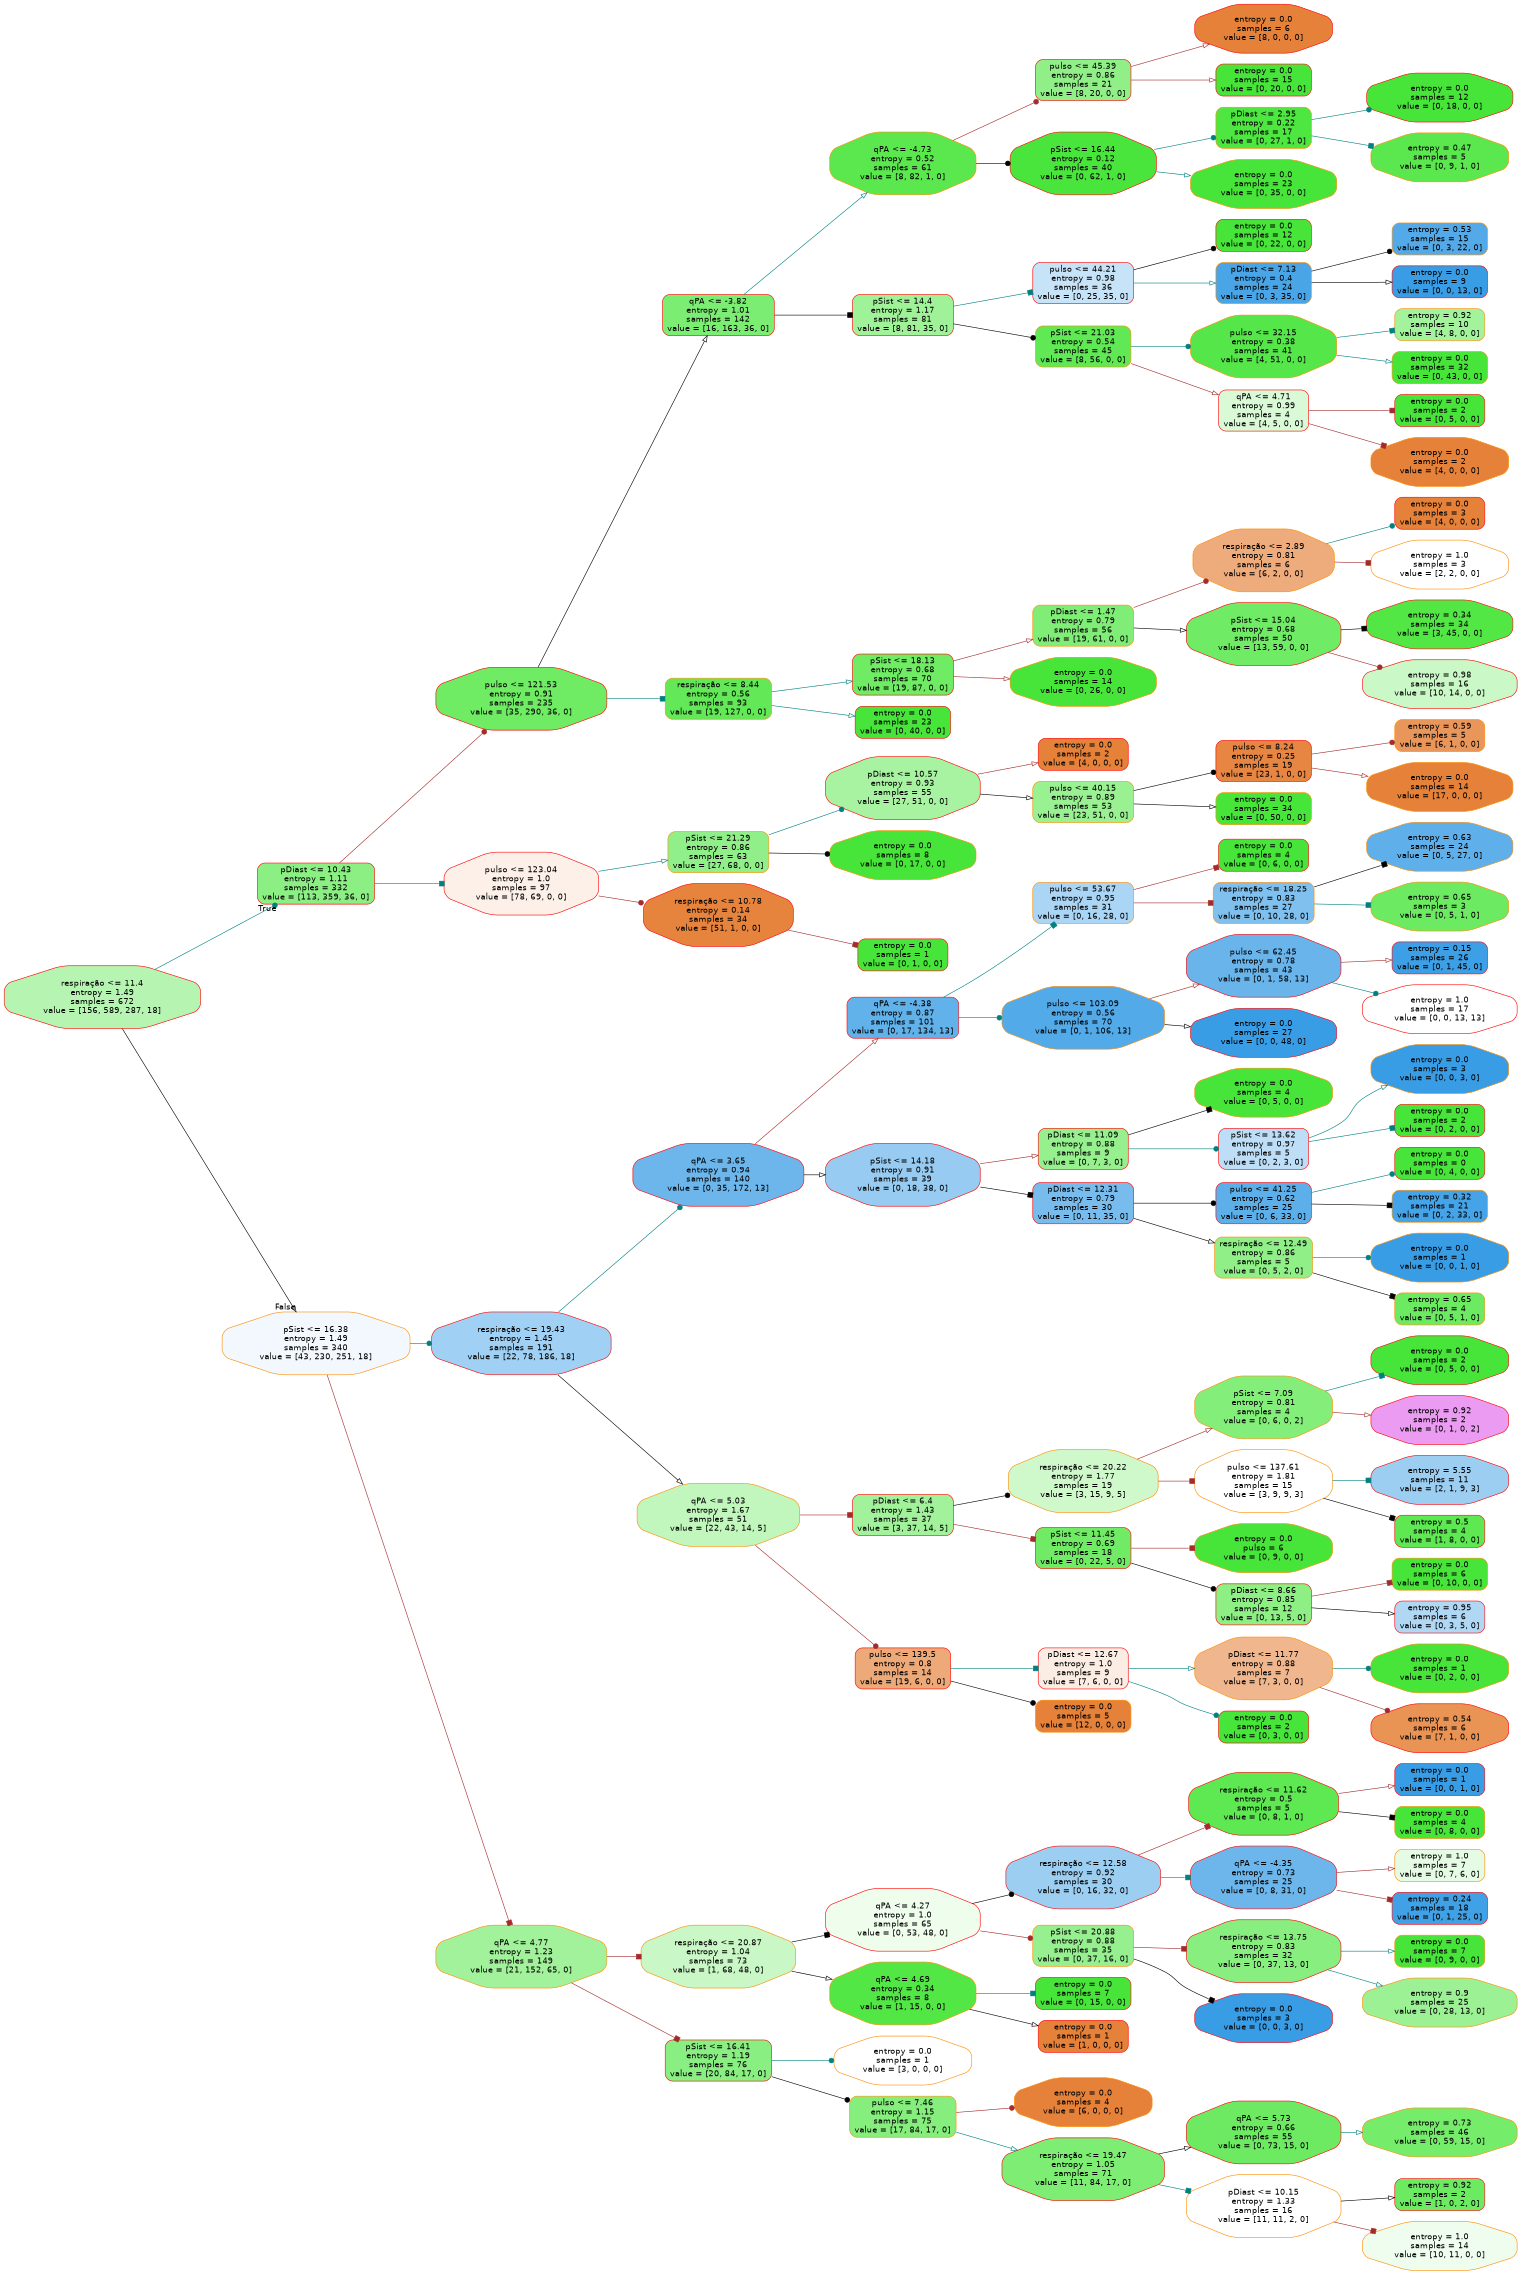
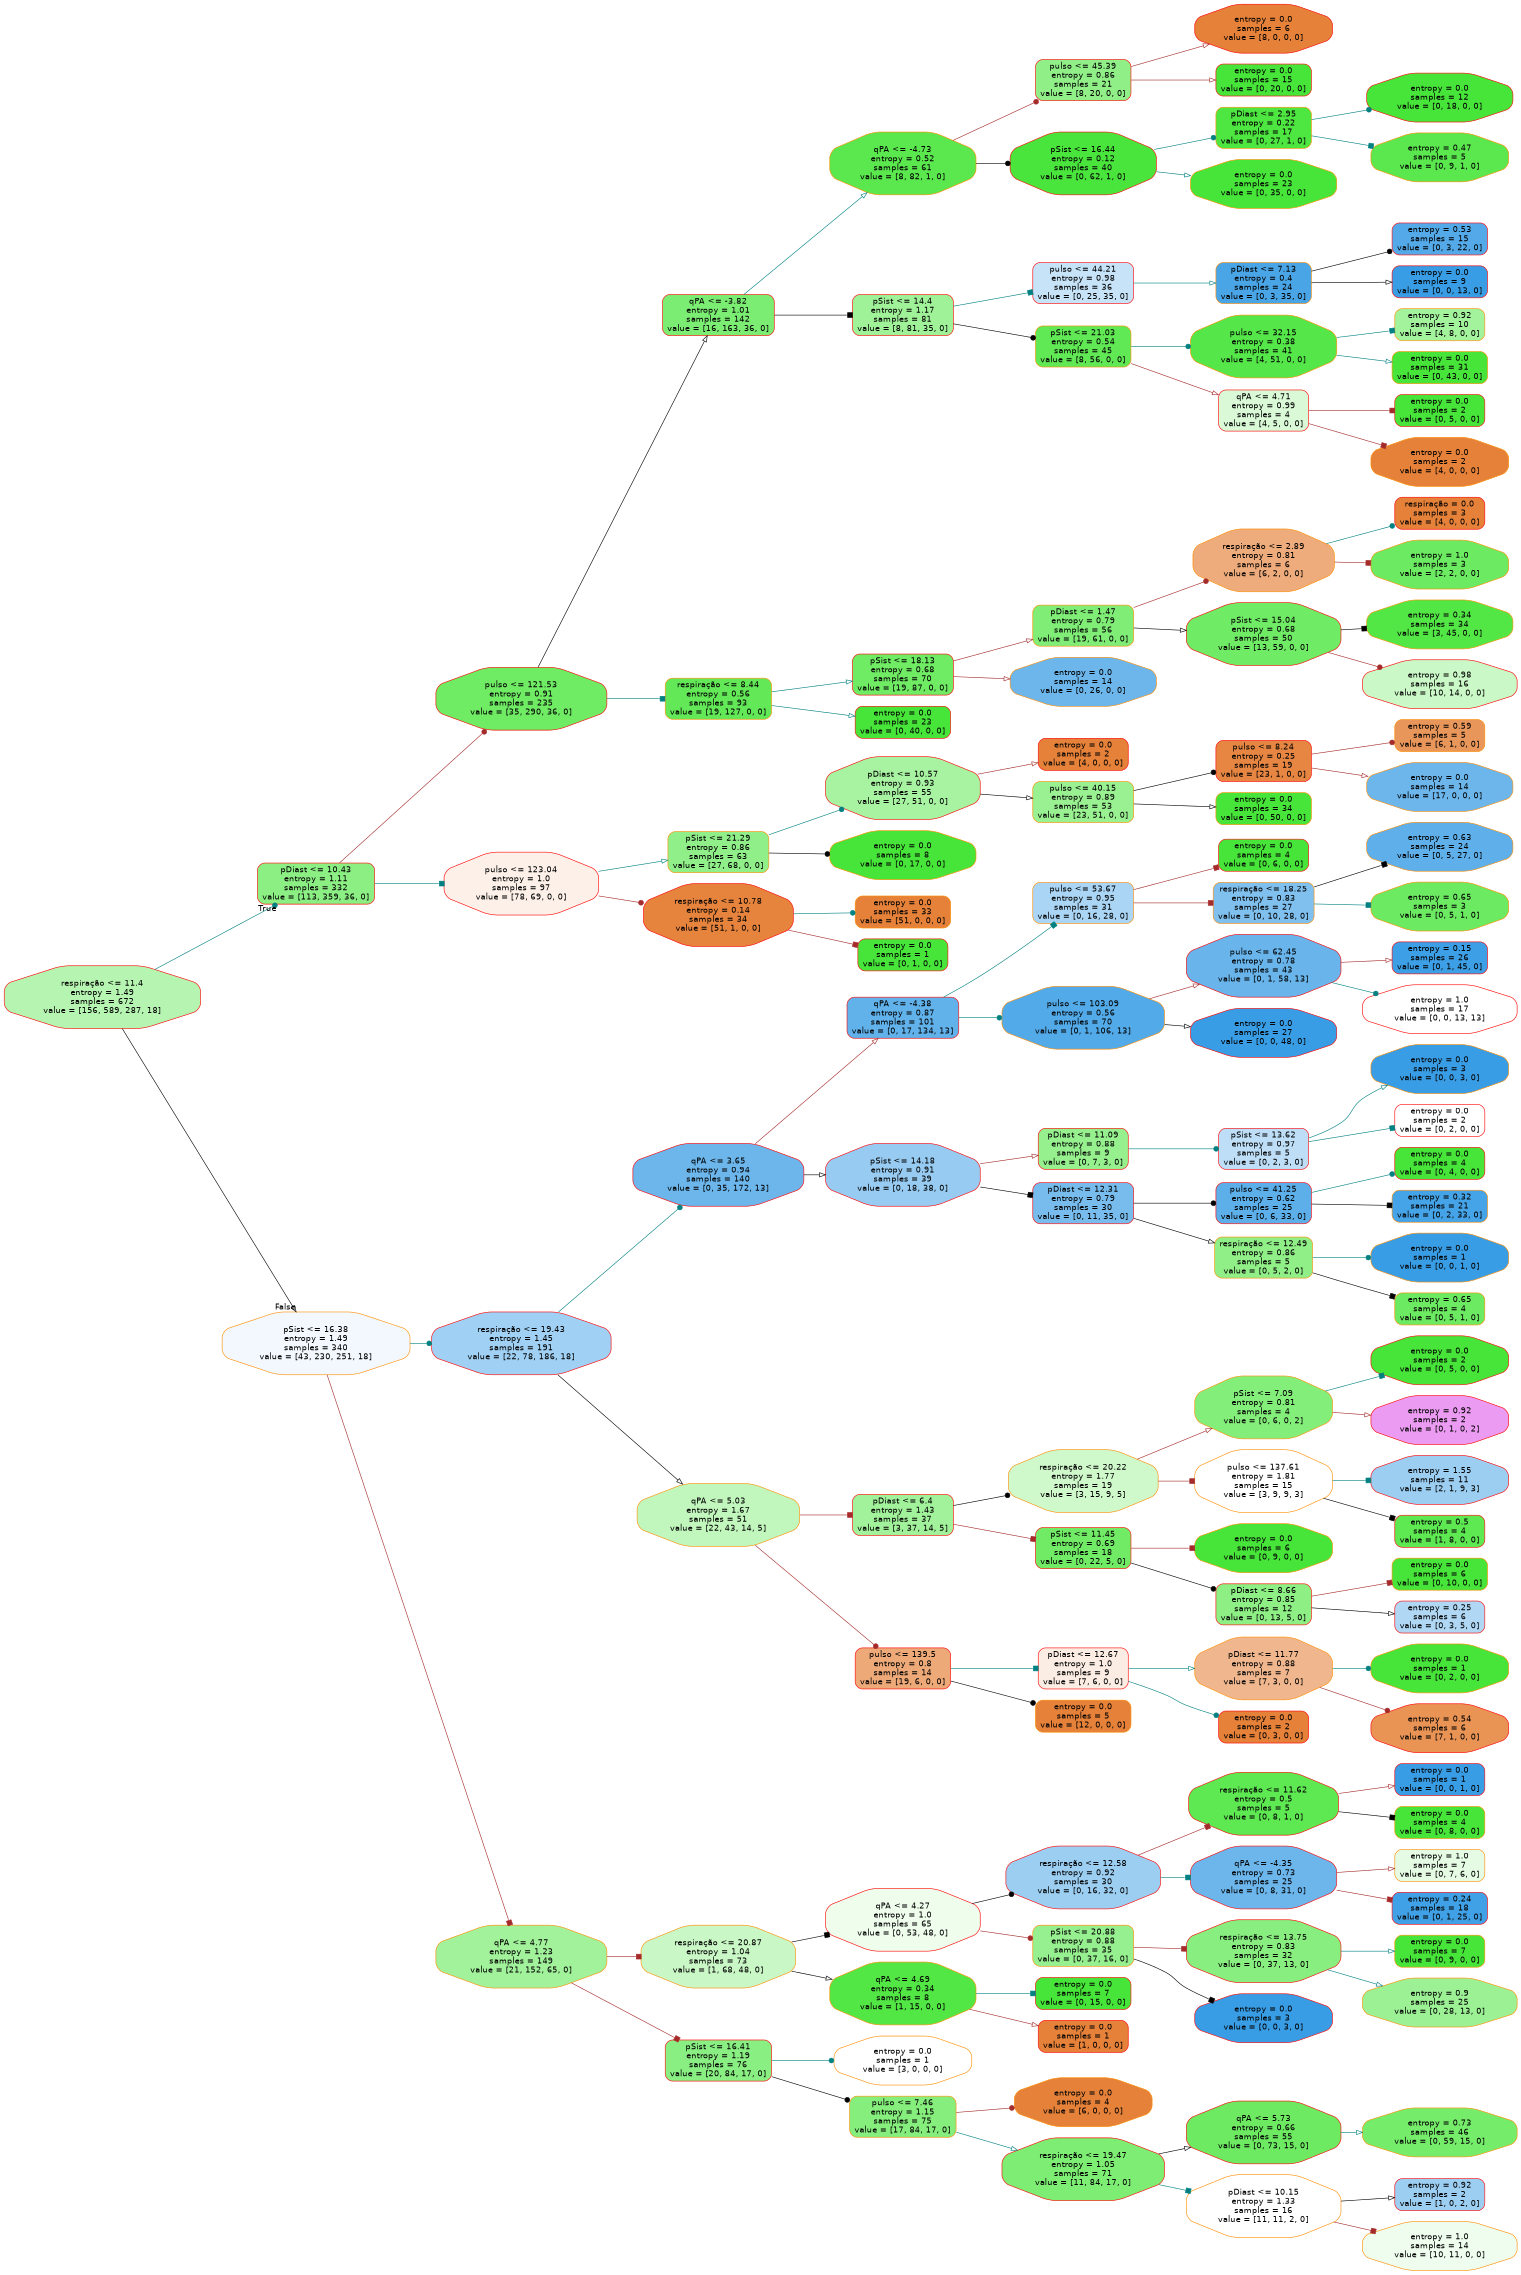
node "entropy = 0.0 samples = 12 value = [0, 22, 0, 0]": removed
node "entropy = 0.53 samples = 15 value = [0, 3, 22, 0]": color darkorange -> red
node "entropy = 0.0 samples = 32 value = [0, 43, 0, 0]": label "entropy = 0.0 samples = 32 value = [0, 43, 0, 0]" -> "entropy = 0.0 samples = 31 value = [0, 43, 0, 0]"
node "entropy = 0.0 samples = 3 value = [4, 0, 0, 0]": label "entropy = 0.0 samples = 3 value = [4, 0, 0, 0]" -> "respiração = 0.0 samples = 3 value = [4, 0, 0, 0]"
node "entropy = 1.0 samples = 3 value = [2, 2, 0, 0]": fillcolor #ffffff -> #6cea61
node "entropy = 0.34 samples = 34 value = [3, 45, 0, 0]": color red -> darkorange
node "entropy = 0.0 samples = 14 value = [0, 26, 0, 0]": fillcolor #47e539 -> #6cb6ec
node "entropy = 0.0 samples = 14 value = [17, 0, 0, 0]": fillcolor #e58139 -> #6cb6ec
node "entropy = 0.0 samples = 33 value = [51, 0, 0, 0]": added
node "entropy = 0.0 samples = 4 value = [0, 5, 0, 0]": removed
node "entropy = 0.0 samples = 2 value = [0, 2, 0, 0]": fillcolor #47e539 -> #ffffff
node "entropy = 0.0 samples = 0 value = [0, 4, 0, 0]": label "entropy = 0.0 samples = 0 value = [0, 4, 0, 0]" -> "entropy = 0.0 samples = 4 value = [0, 4, 0, 0]"
node "entropy = 5.55 samples = 11 value = [2, 1, 9, 3]": label "entropy = 5.55 samples = 11 value = [2, 1, 9, 3]" -> "entropy = 1.55 samples = 11 value = [2, 1, 9, 3]"
node "entropy = 0.0 pulso = 6 value = [0, 9, 0, 0]": label "entropy = 0.0 pulso = 6 value = [0, 9, 0, 0]" -> "entropy = 0.0 samples = 6 value = [0, 9, 0, 0]"
node "entropy = 0.95 samples = 6 value = [0, 3, 5, 0]": label "entropy = 0.95 samples = 6 value = [0, 3, 5, 0]" -> "entropy = 0.25 samples = 6 value = [0, 3, 5, 0]"
node "entropy = 0.0 samples = 2 value = [0, 3, 0, 0]": fillcolor #47e539 -> #e58139
edge "qPA <= 4.69 entropy = 0.34 samples = 8 value = [1, 15, 0, 0]" -> "entropy = 0.0 samples = 1 value = [1, 0, 0, 0]": color black -> brown
node "entropy = 0.92 samples = 2 value = [1, 0, 2, 0]": fillcolor #6cea61 -> #9ccef2
